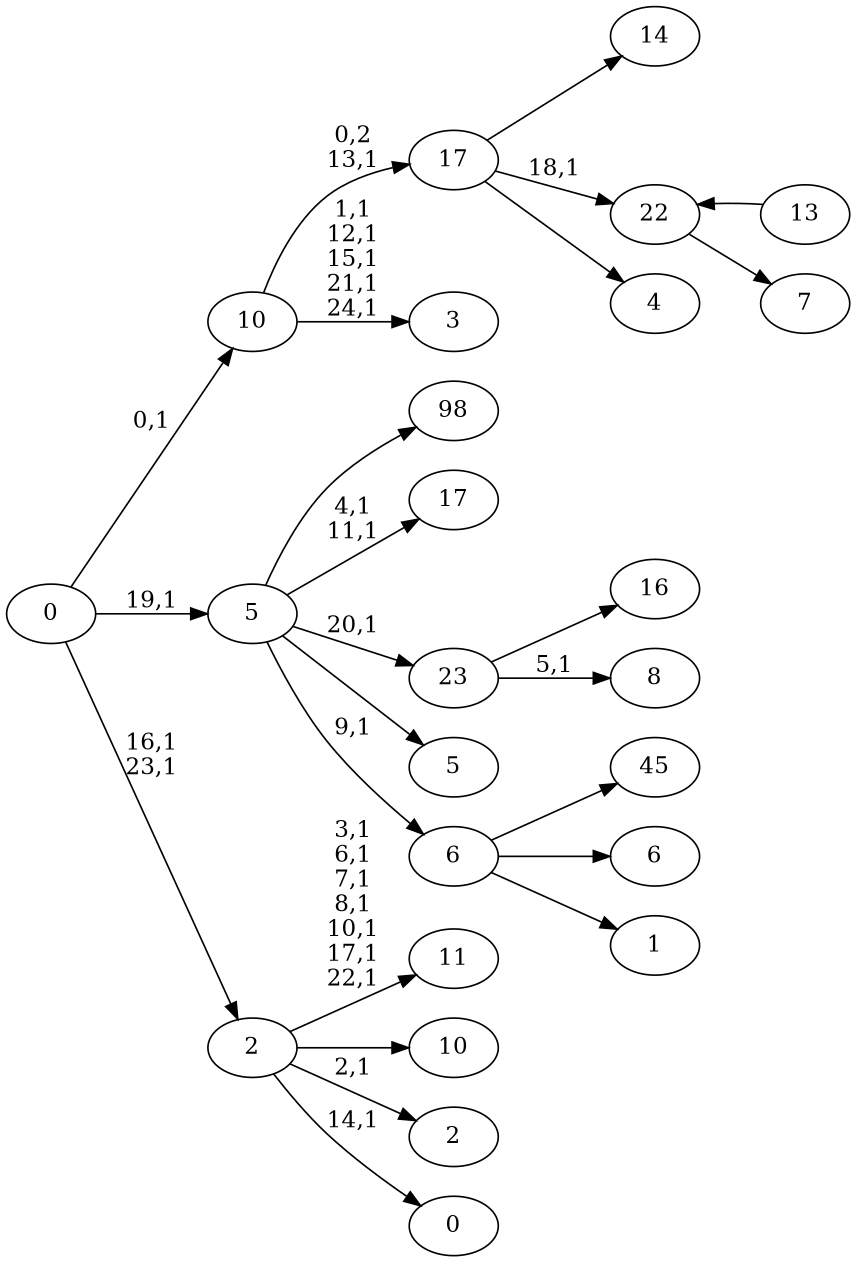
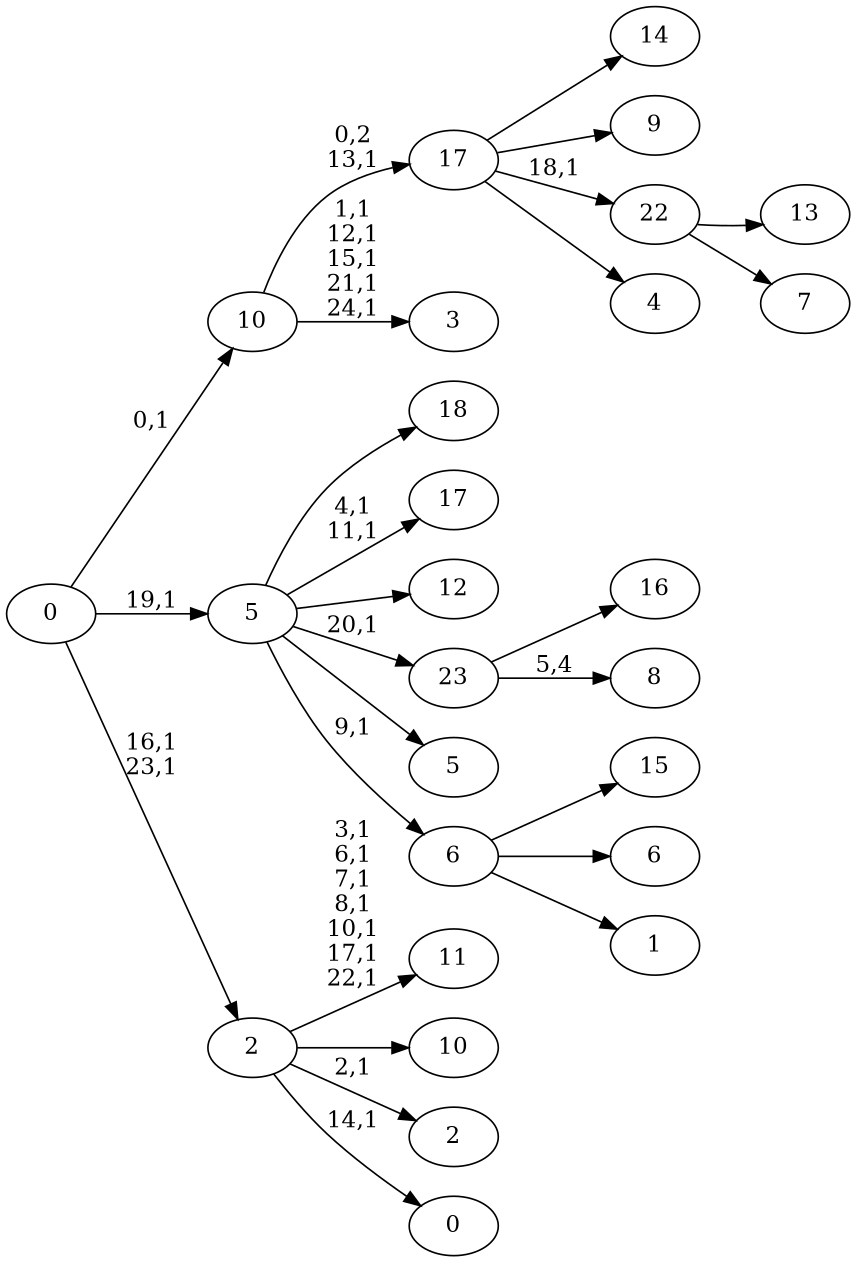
node "9": added
edge "13" -> "22": reversed
node "98": label "98" -> "18"
node "12": added
edge "23" -> "8": label "5,1" -> "5,4"
node "45": label "45" -> "15"
